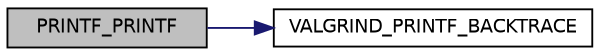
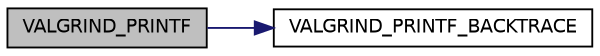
node "PRINTF_PRINTF": label "PRINTF_PRINTF" -> "VALGRIND_PRINTF"
